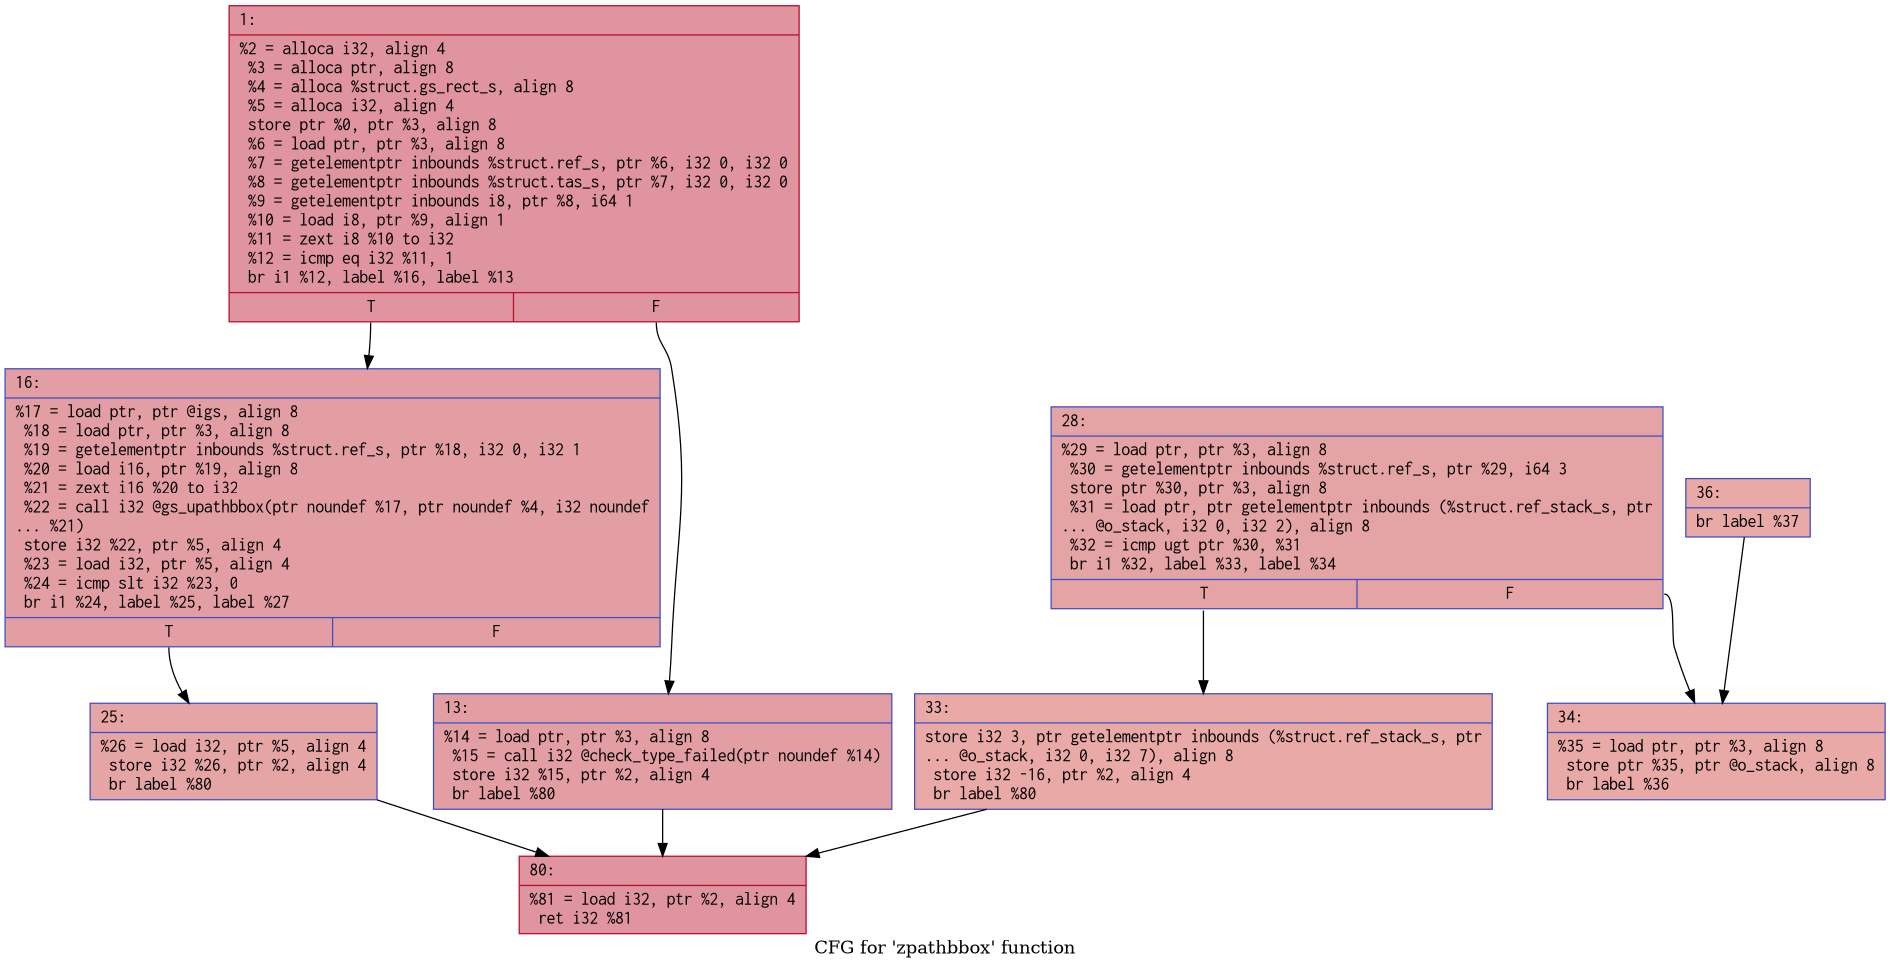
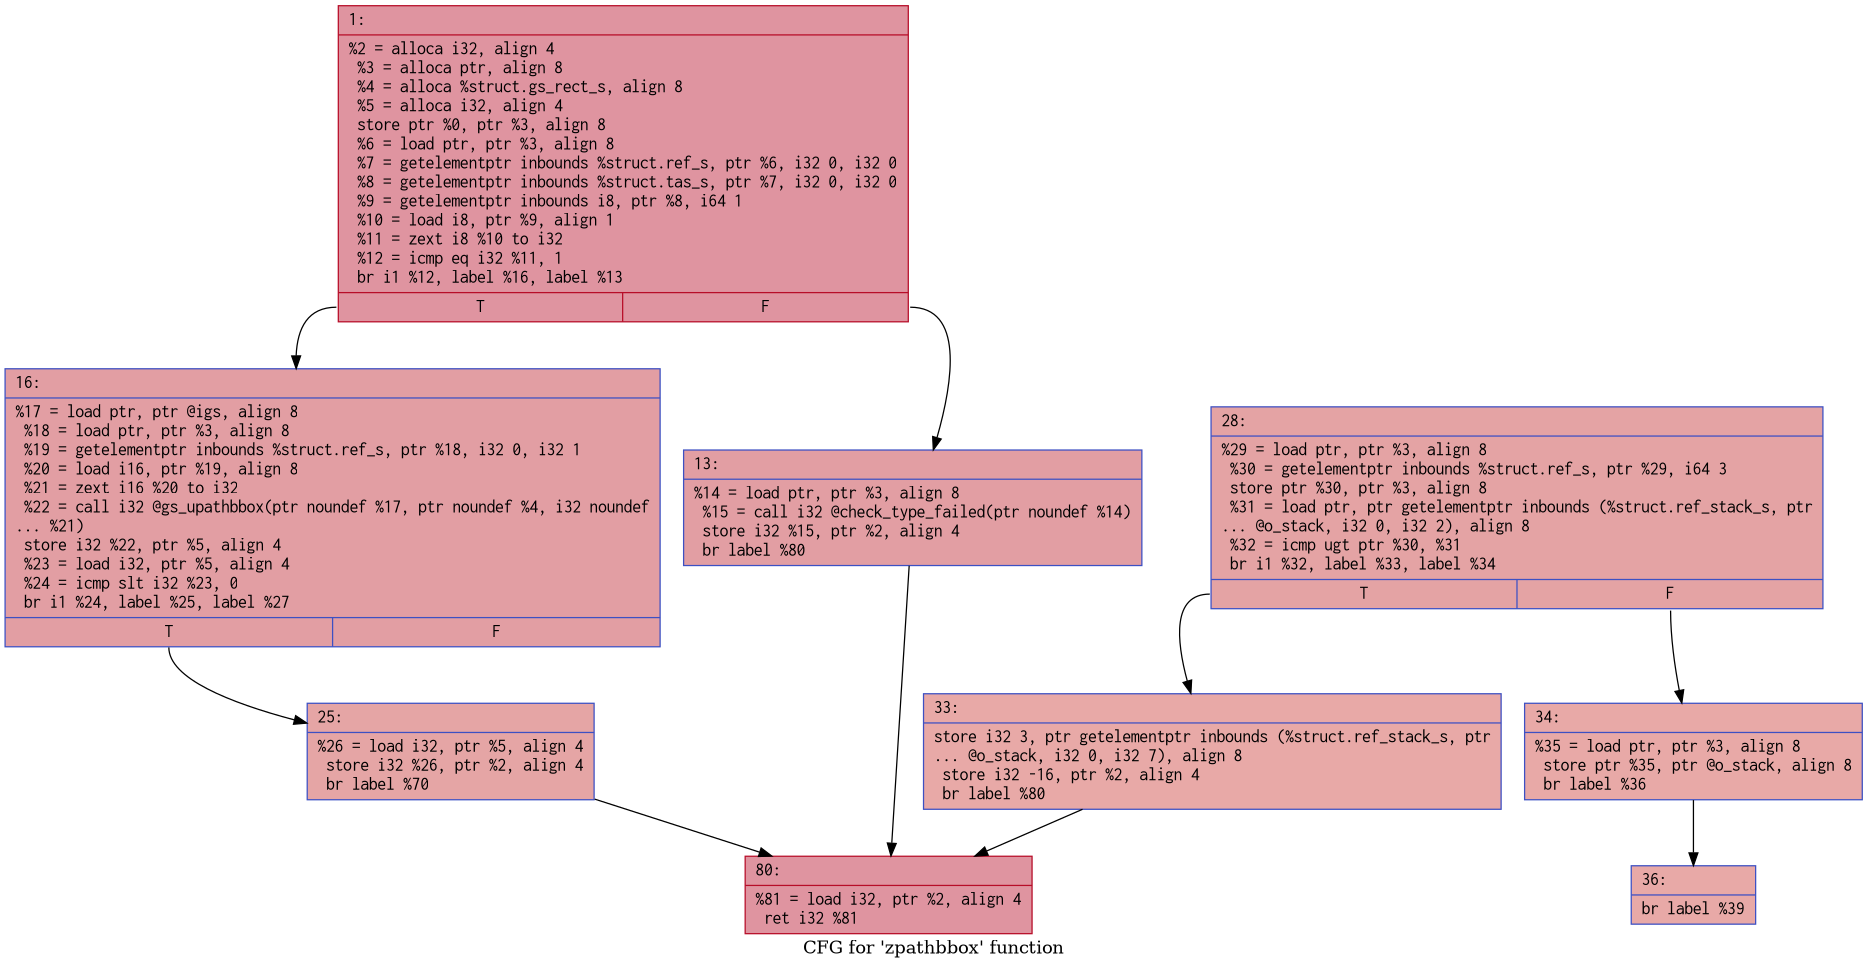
node "36:": text "br label %37" -> "br label %39"
edge "36:" -> "34:": reversed
node "25:": text "br label %80" -> "br label %70"
